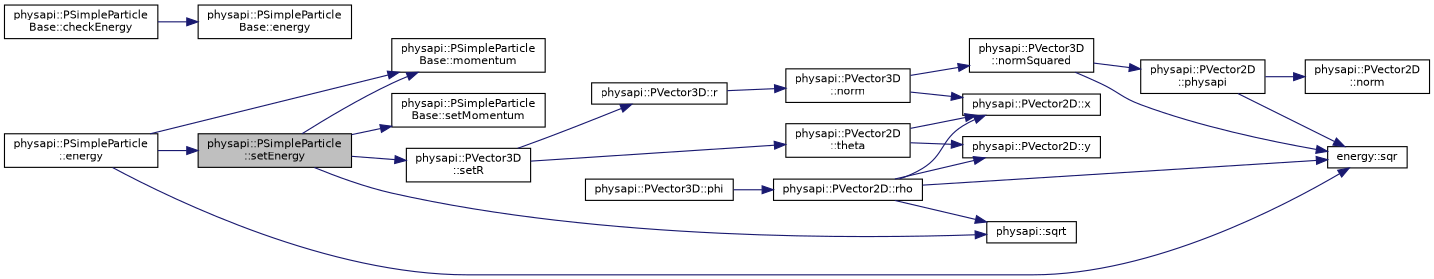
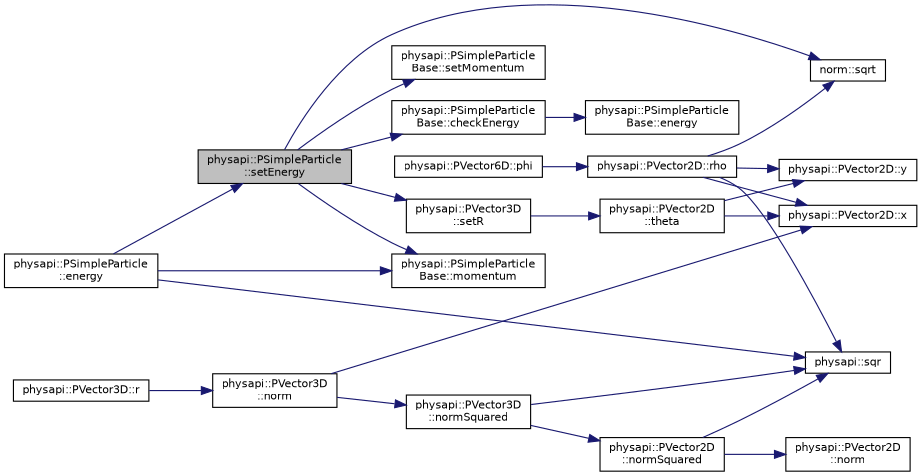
node "physapi::PVector2D ::physapi": label "physapi::PVector2D ::physapi" -> "physapi::PVector2D ::normSquared"
edge "physapi::PVector3D ::setR" -> "physapi::PVector3D::r": removed
edge "physapi::PSimpleParticle ::setEnergy" -> "physapi::PSimpleParticle Base::checkEnergy": added
node "energy::sqr": label "energy::sqr" -> "physapi::sqr"
node "physapi::PVector3D::phi": label "physapi::PVector3D::phi" -> "physapi::PVector6D::phi"
node "physapi::sqrt": label "physapi::sqrt" -> "norm::sqrt"
